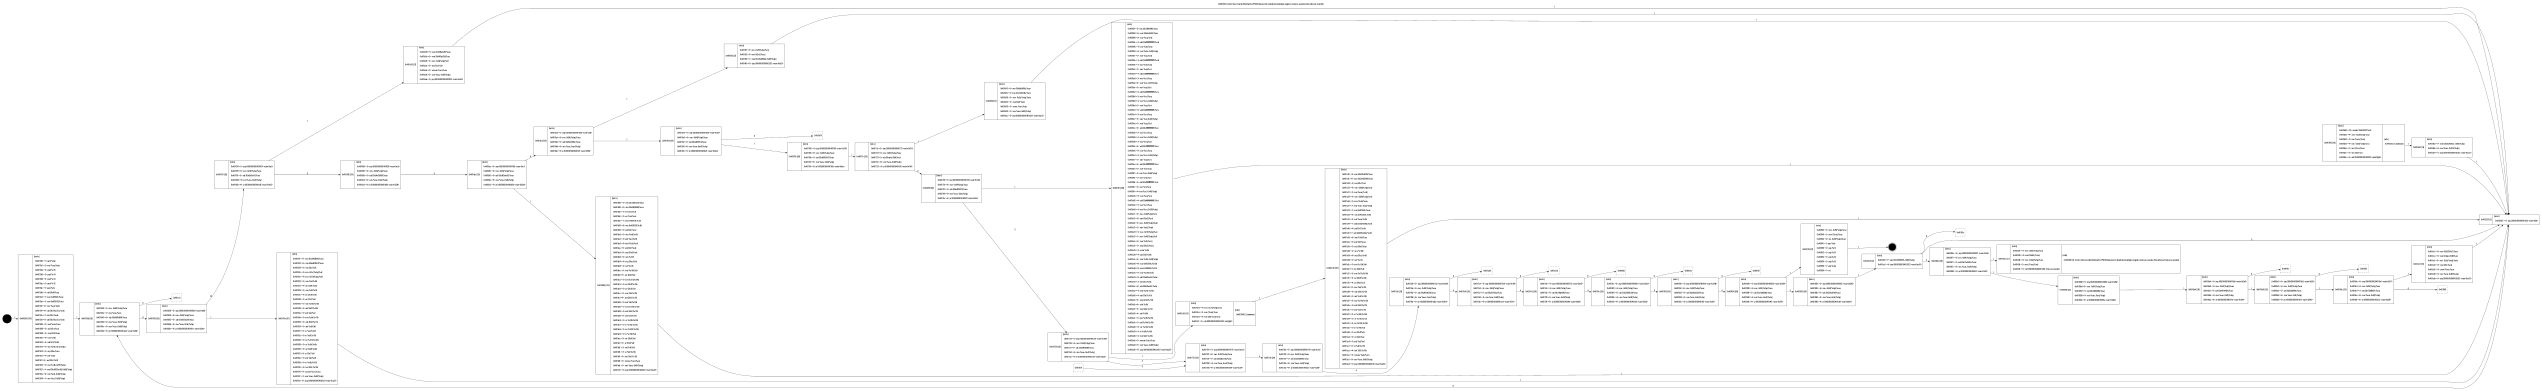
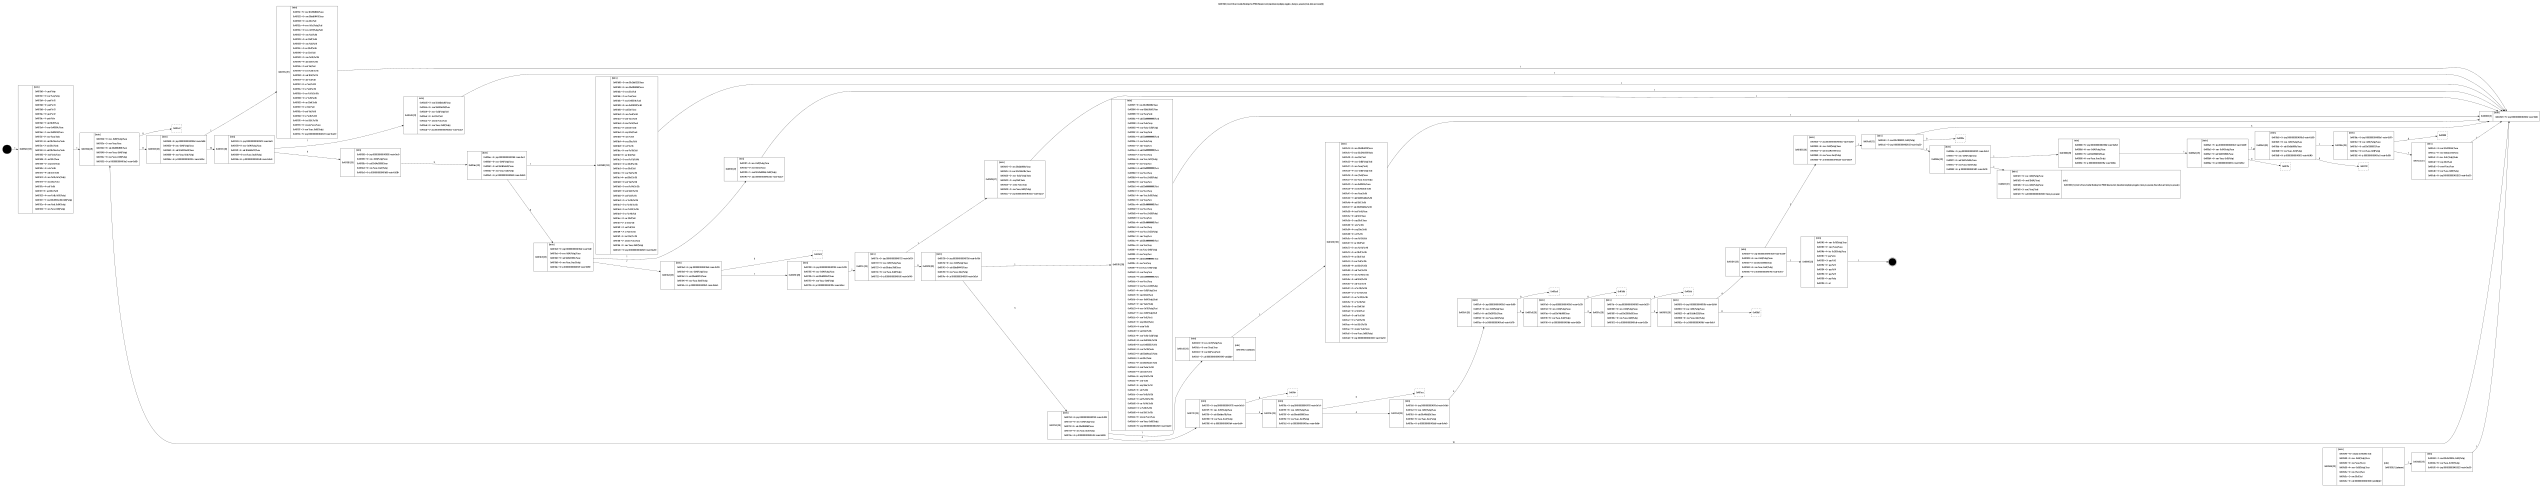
node "0x401ab0": removed
edge "0x401fe4" -> "0x401770 [28]": reversed
node "0x401ece": added
